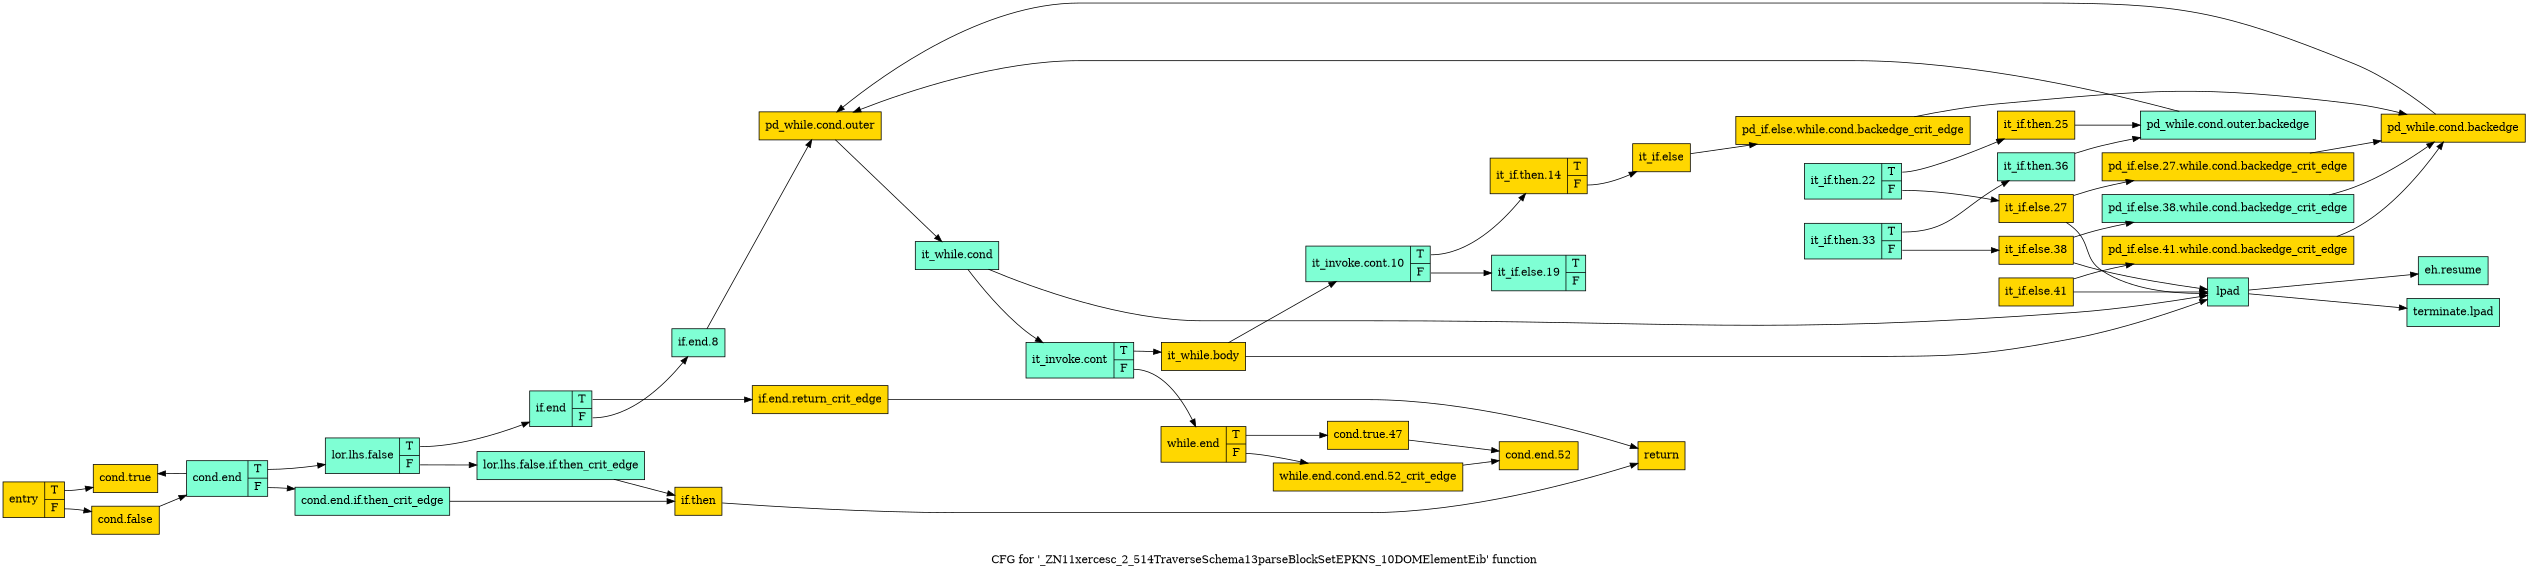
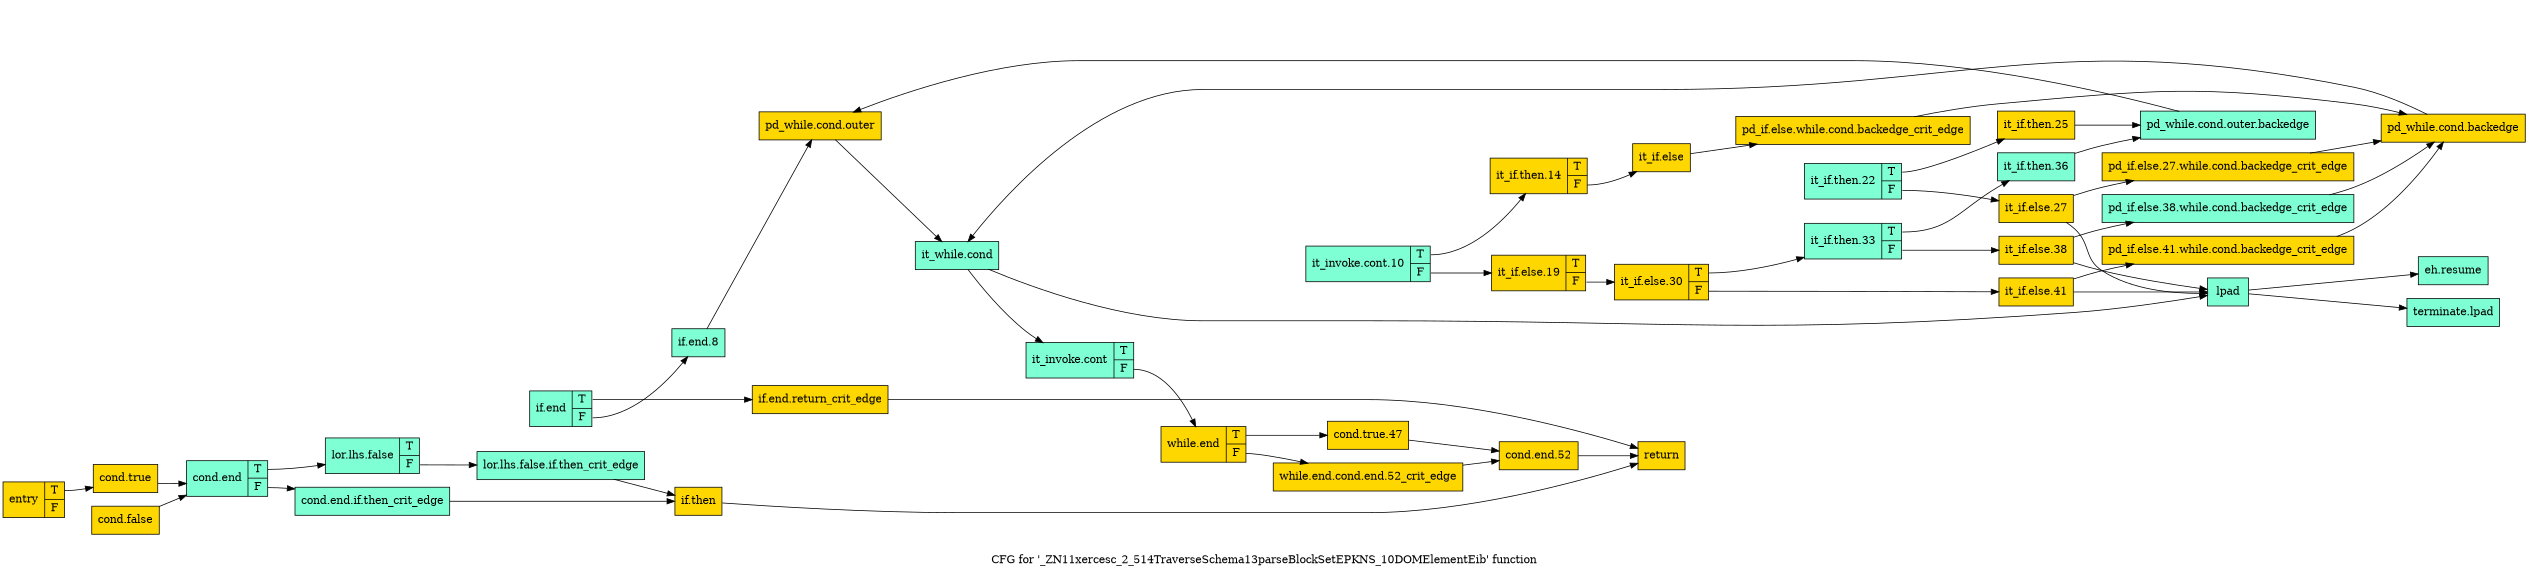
edge "pd_while.cond.backedge" -> "pd_while.cond.outer": now "pd_while.cond.backedge" -> "it_while.cond"
node "it_if.else.19": fillcolor aquamarine -> gold
node "it_if.else.30": added
node "it_while.body": removed
edge "lor.lhs.false" -> "if.end": removed
edge "cond.end.52" -> "return": added
edge "cond.end" -> "cond.true": reversed
edge "entry" -> "cond.false": removed
